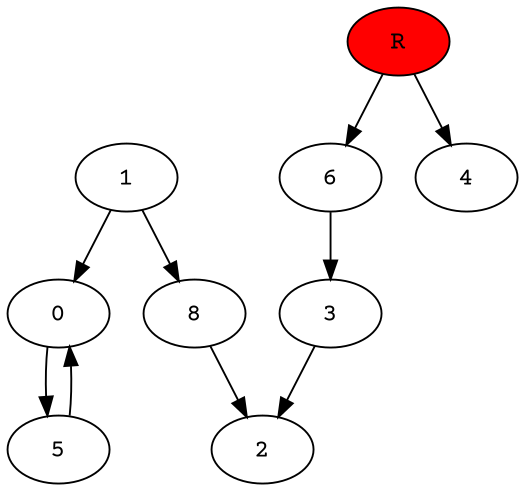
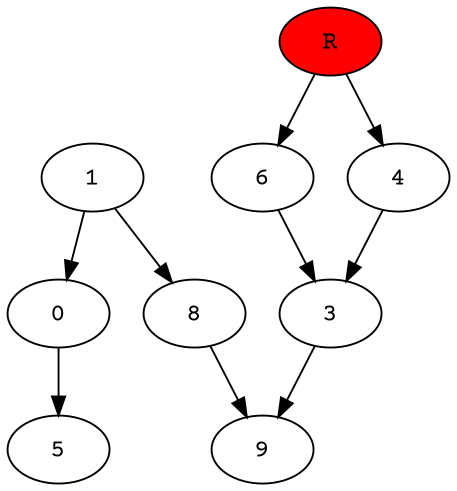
edge "4" -> "3": added
edge "5" -> "0": removed
node "2": label "2" -> "9"
